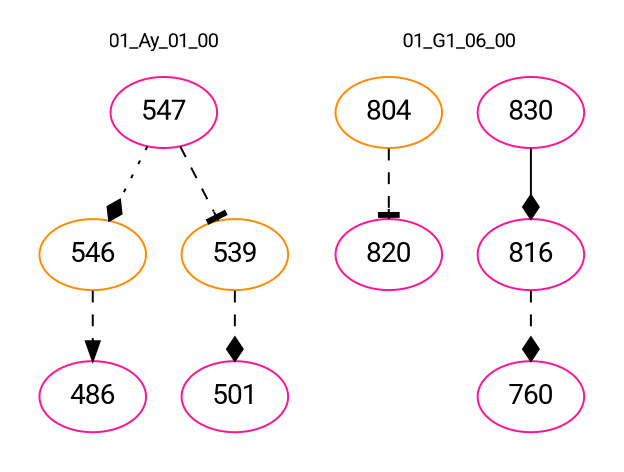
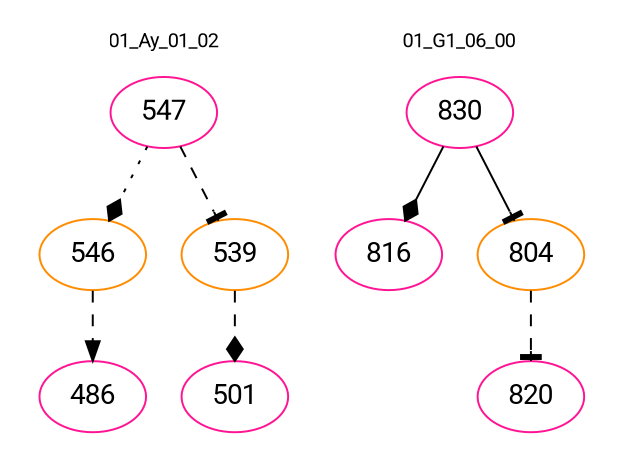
cluster "01_Ay_01_00": label "01_Ay_01_00" -> "01_Ay_01_02"
edge "830" -> "804": added
node "760": removed
